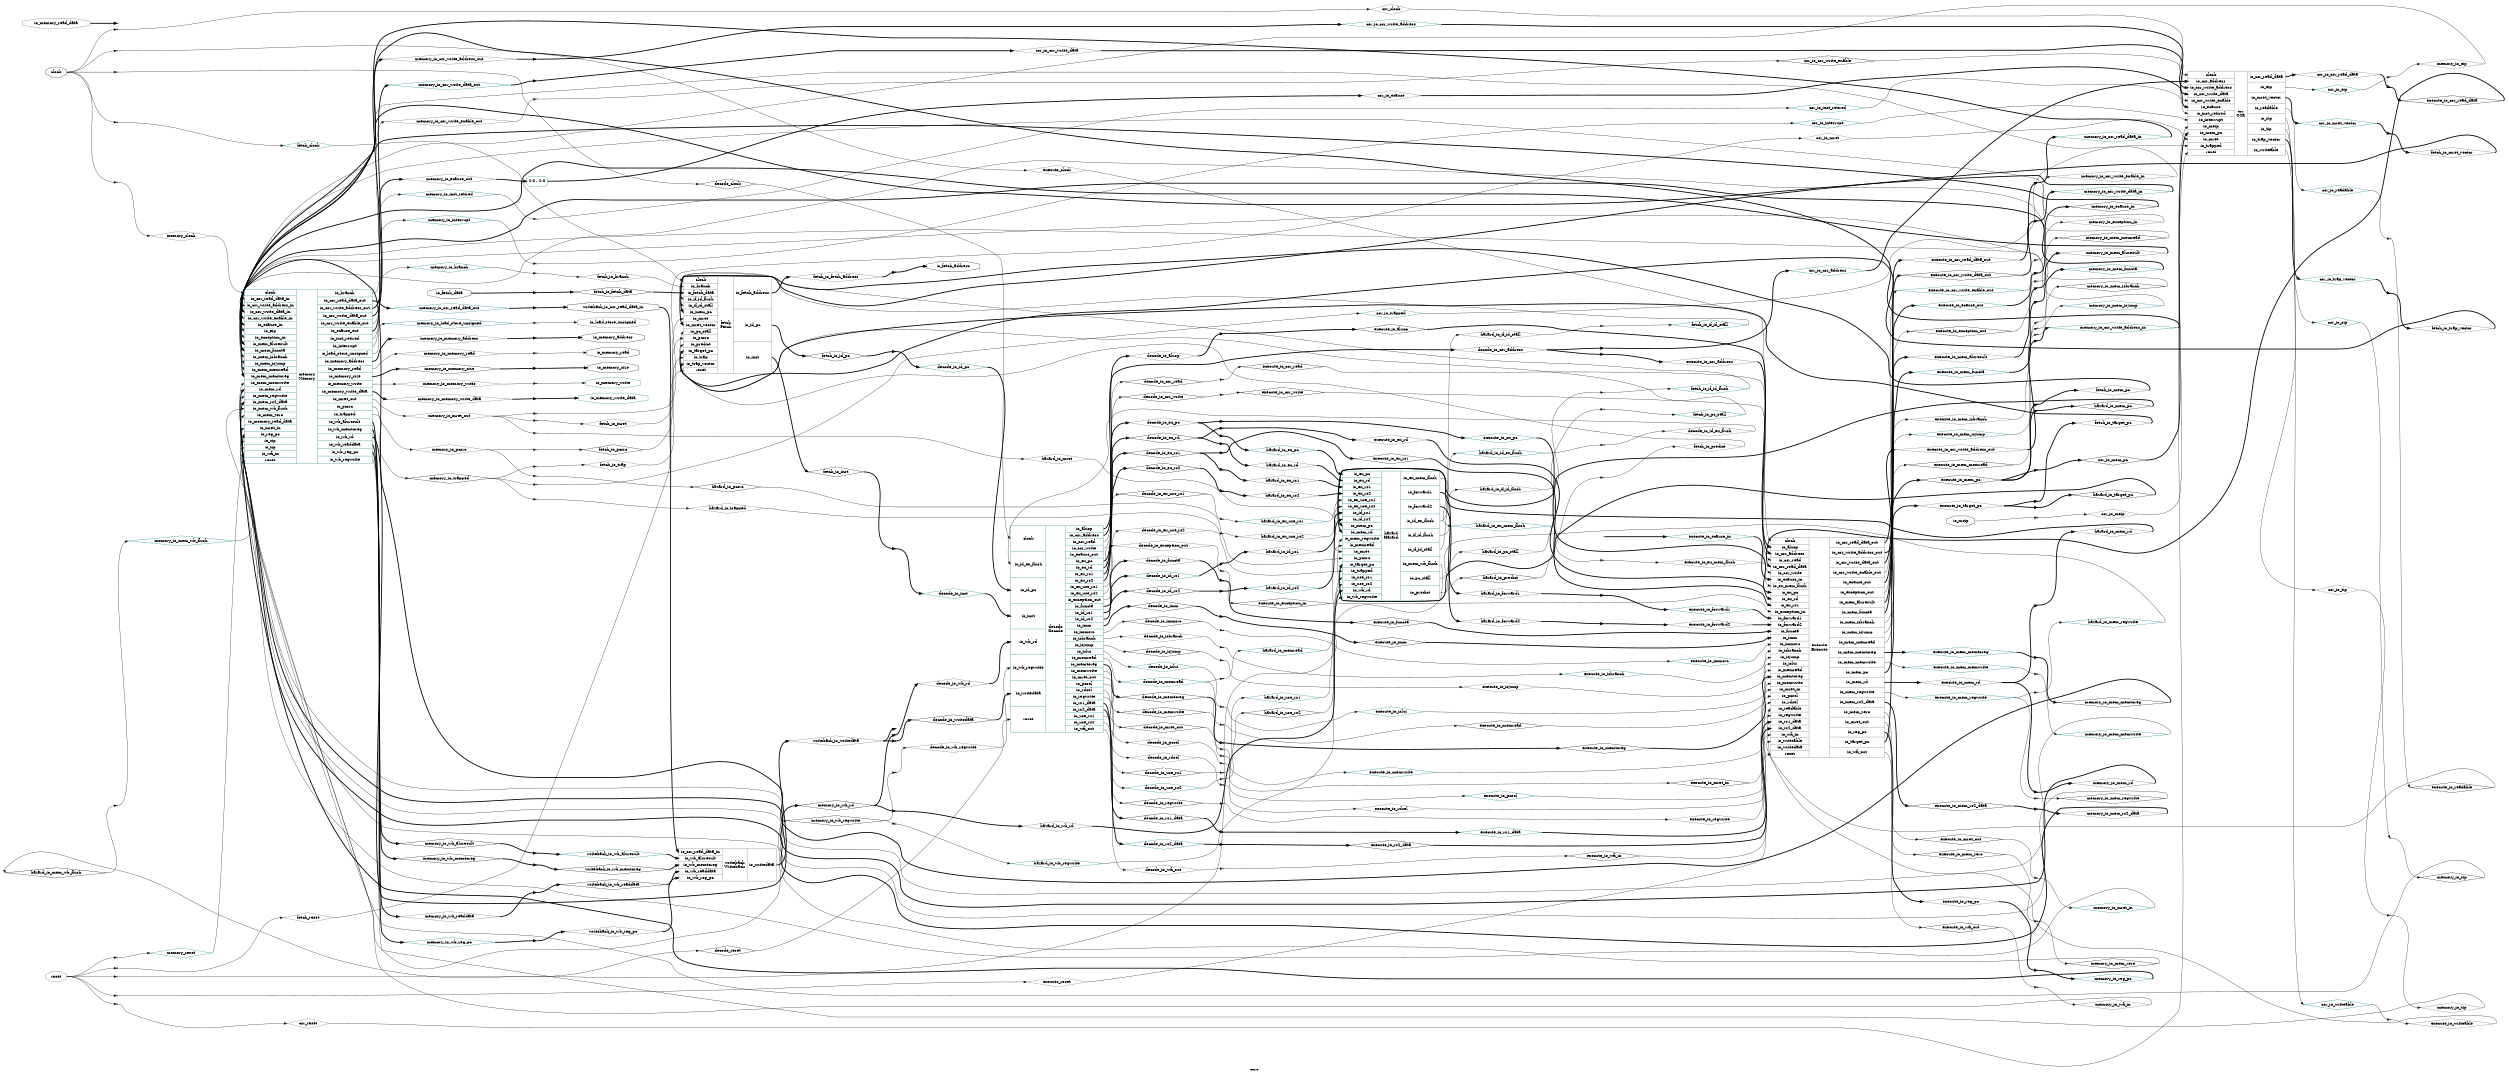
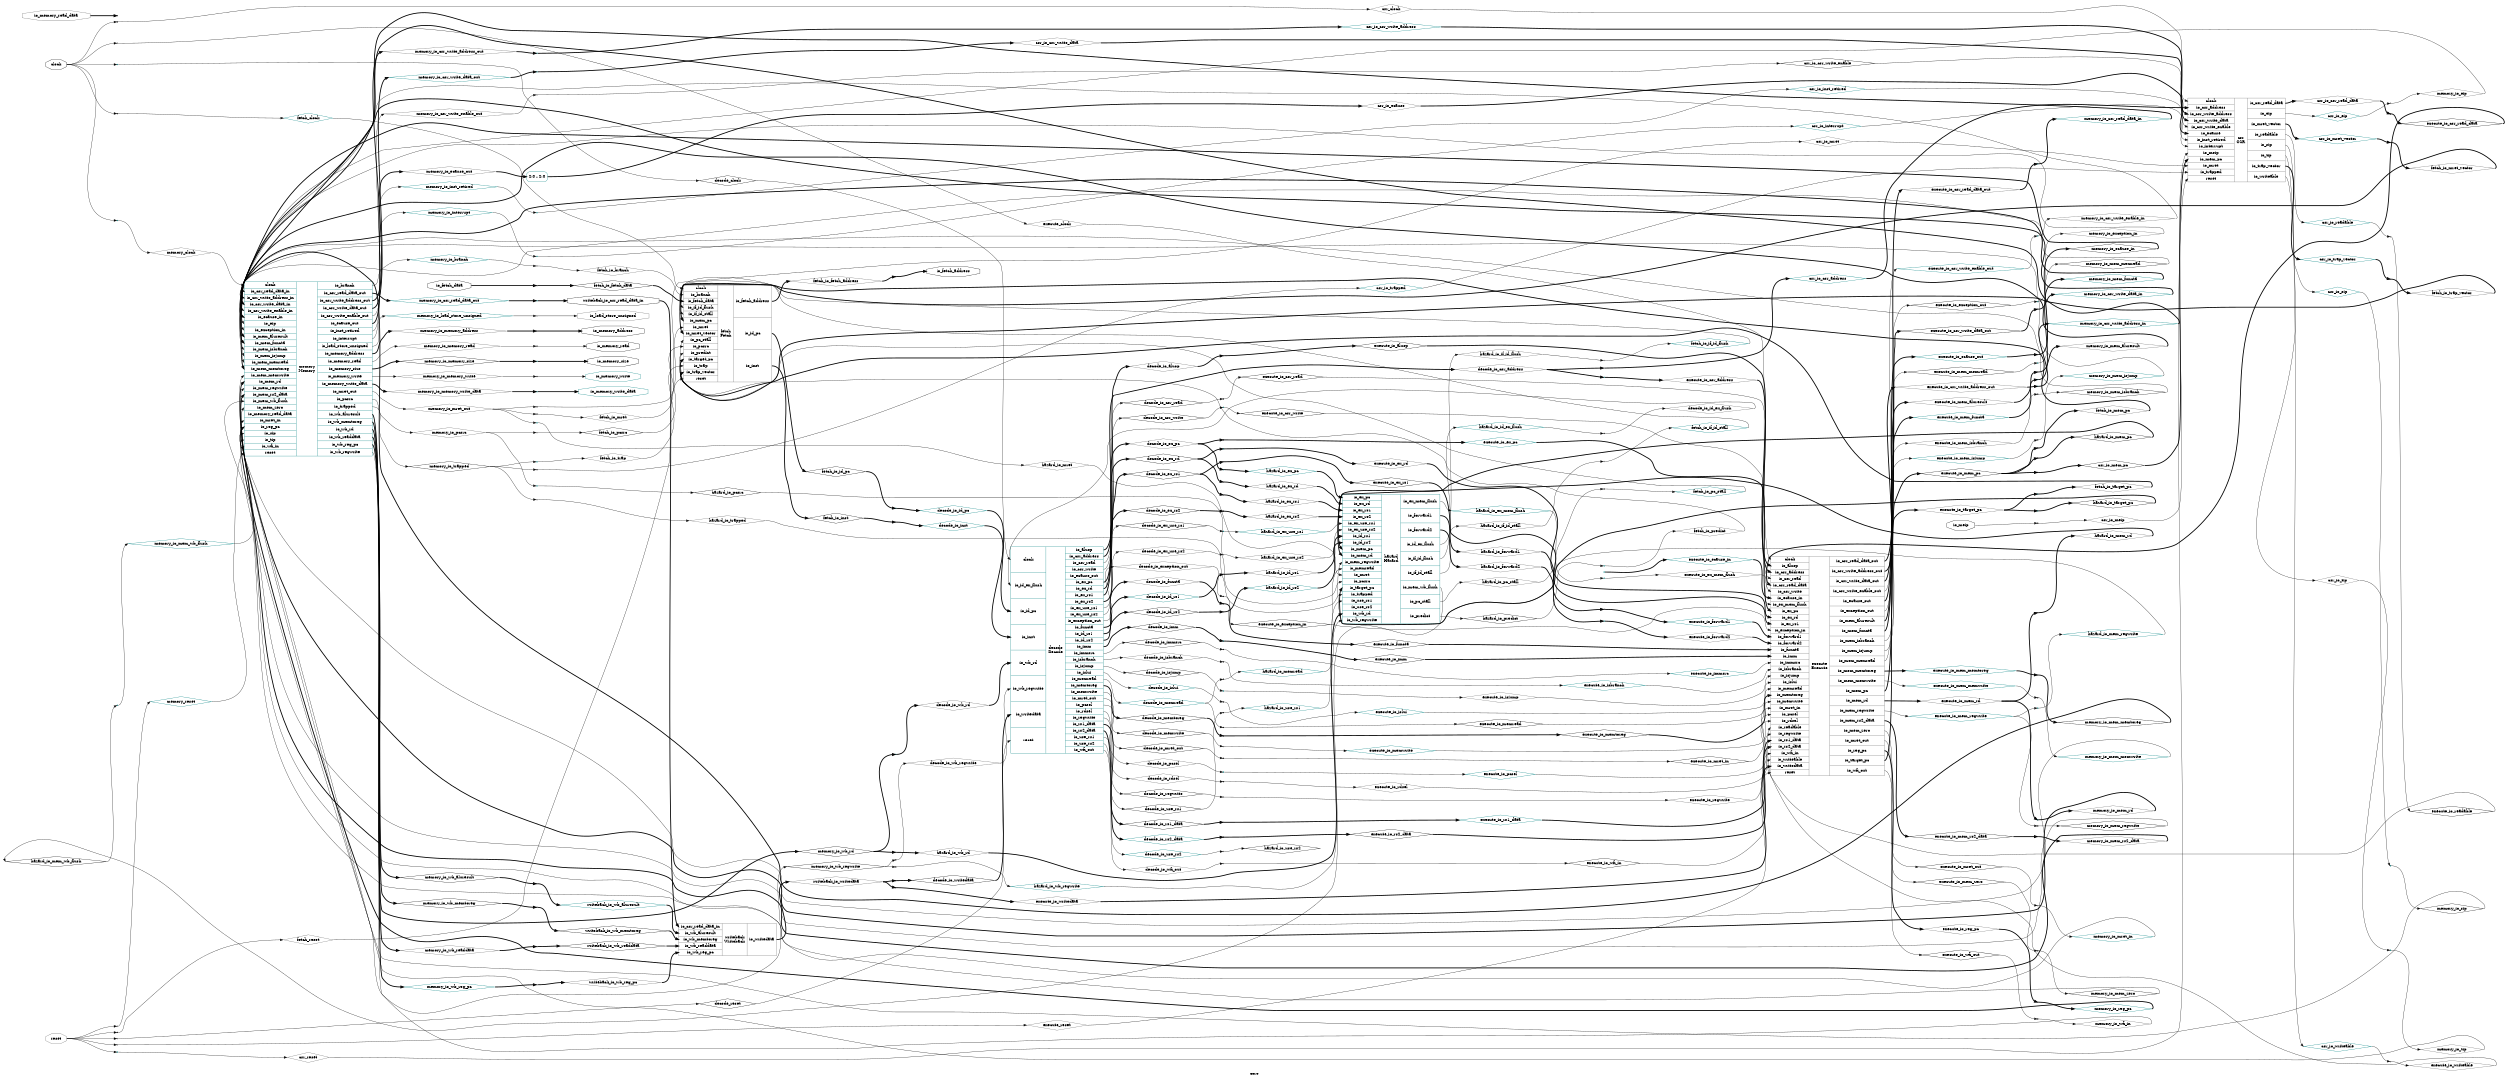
edge "hazard_io_use_rs2" -> "io_ex_pc": removed
node "execute_io_writedata": added
